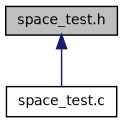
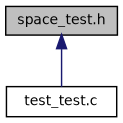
node "space_test.c": label "space_test.c" -> "test_test.c"
